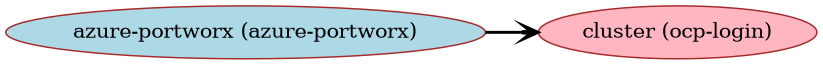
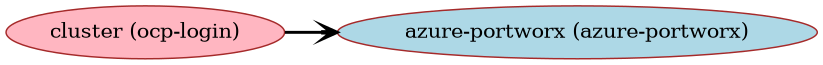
edge "azure-portworx (azure-portworx)" -> "cluster (ocp-login)": reversed
